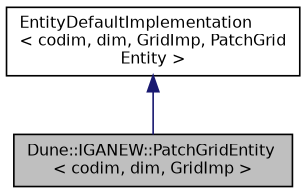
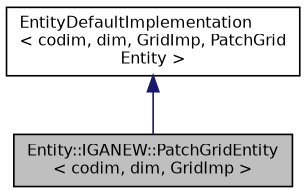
node "Dune::IGANEW::PatchGridEntity < codim, dim, GridImp >": label "Dune::IGANEW::PatchGridEntity < codim, dim, GridImp >" -> "Entity::IGANEW::PatchGridEntity < codim, dim, GridImp >"
